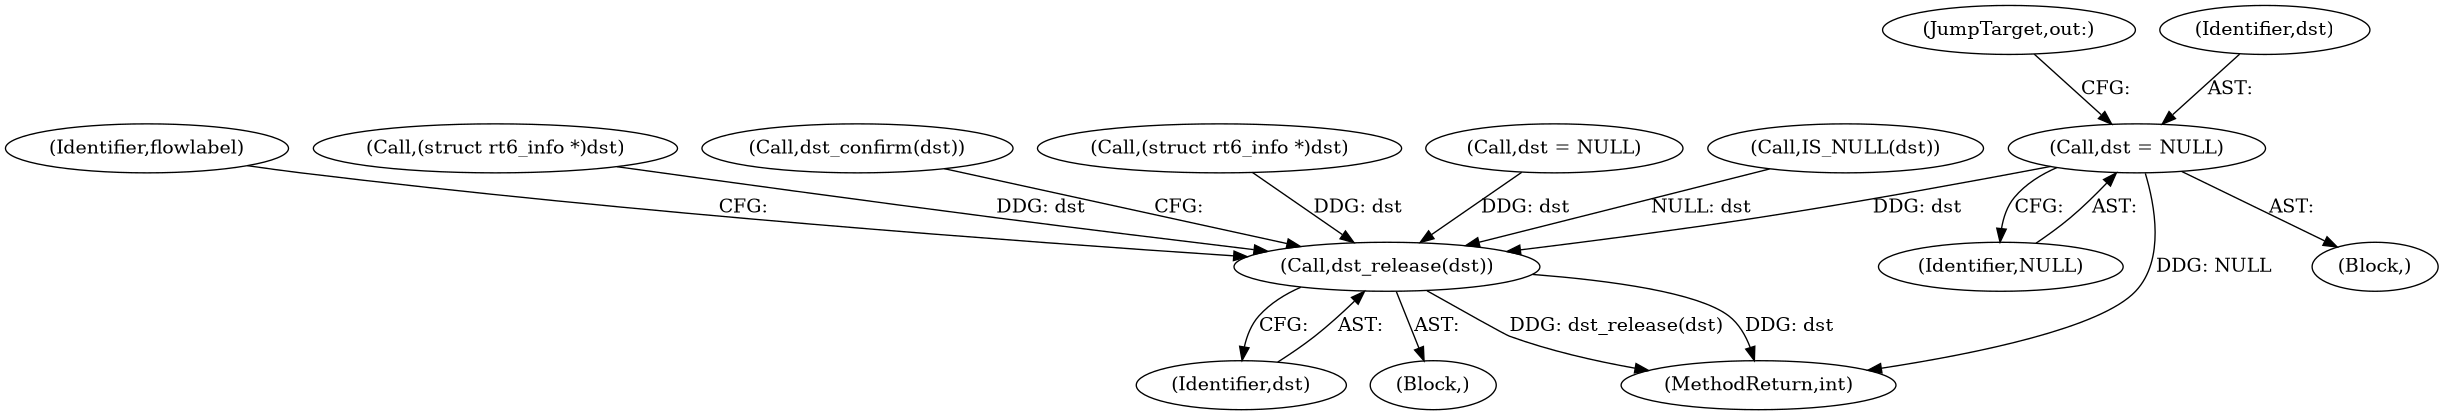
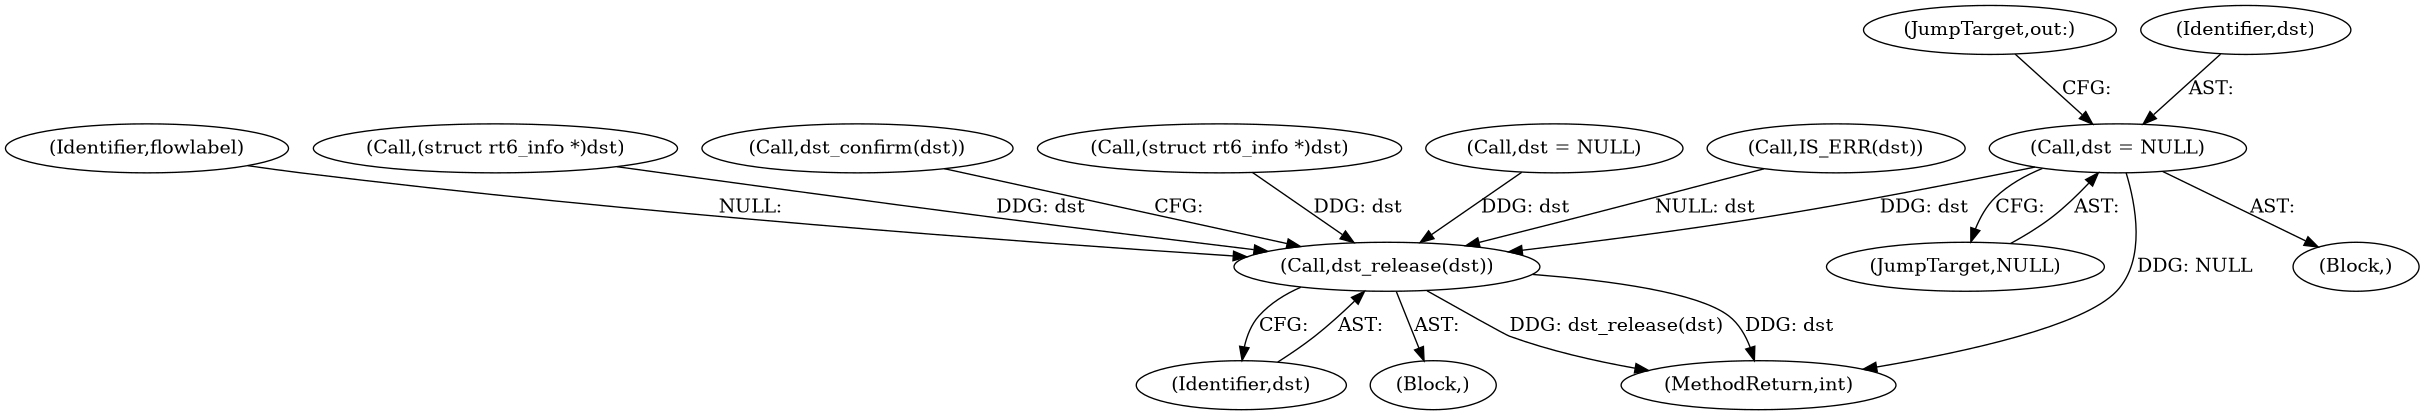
node "(Call,IS_NULL(dst))": label "(Call,IS_NULL(dst))" -> "(Call,IS_ERR(dst))"
edge "(Identifier,flowlabel)" -> "(Call,dst_release(dst))": label "CFG: " -> "NULL: "
node "(Identifier,NULL)": label "(Identifier,NULL)" -> "(JumpTarget,NULL)"
